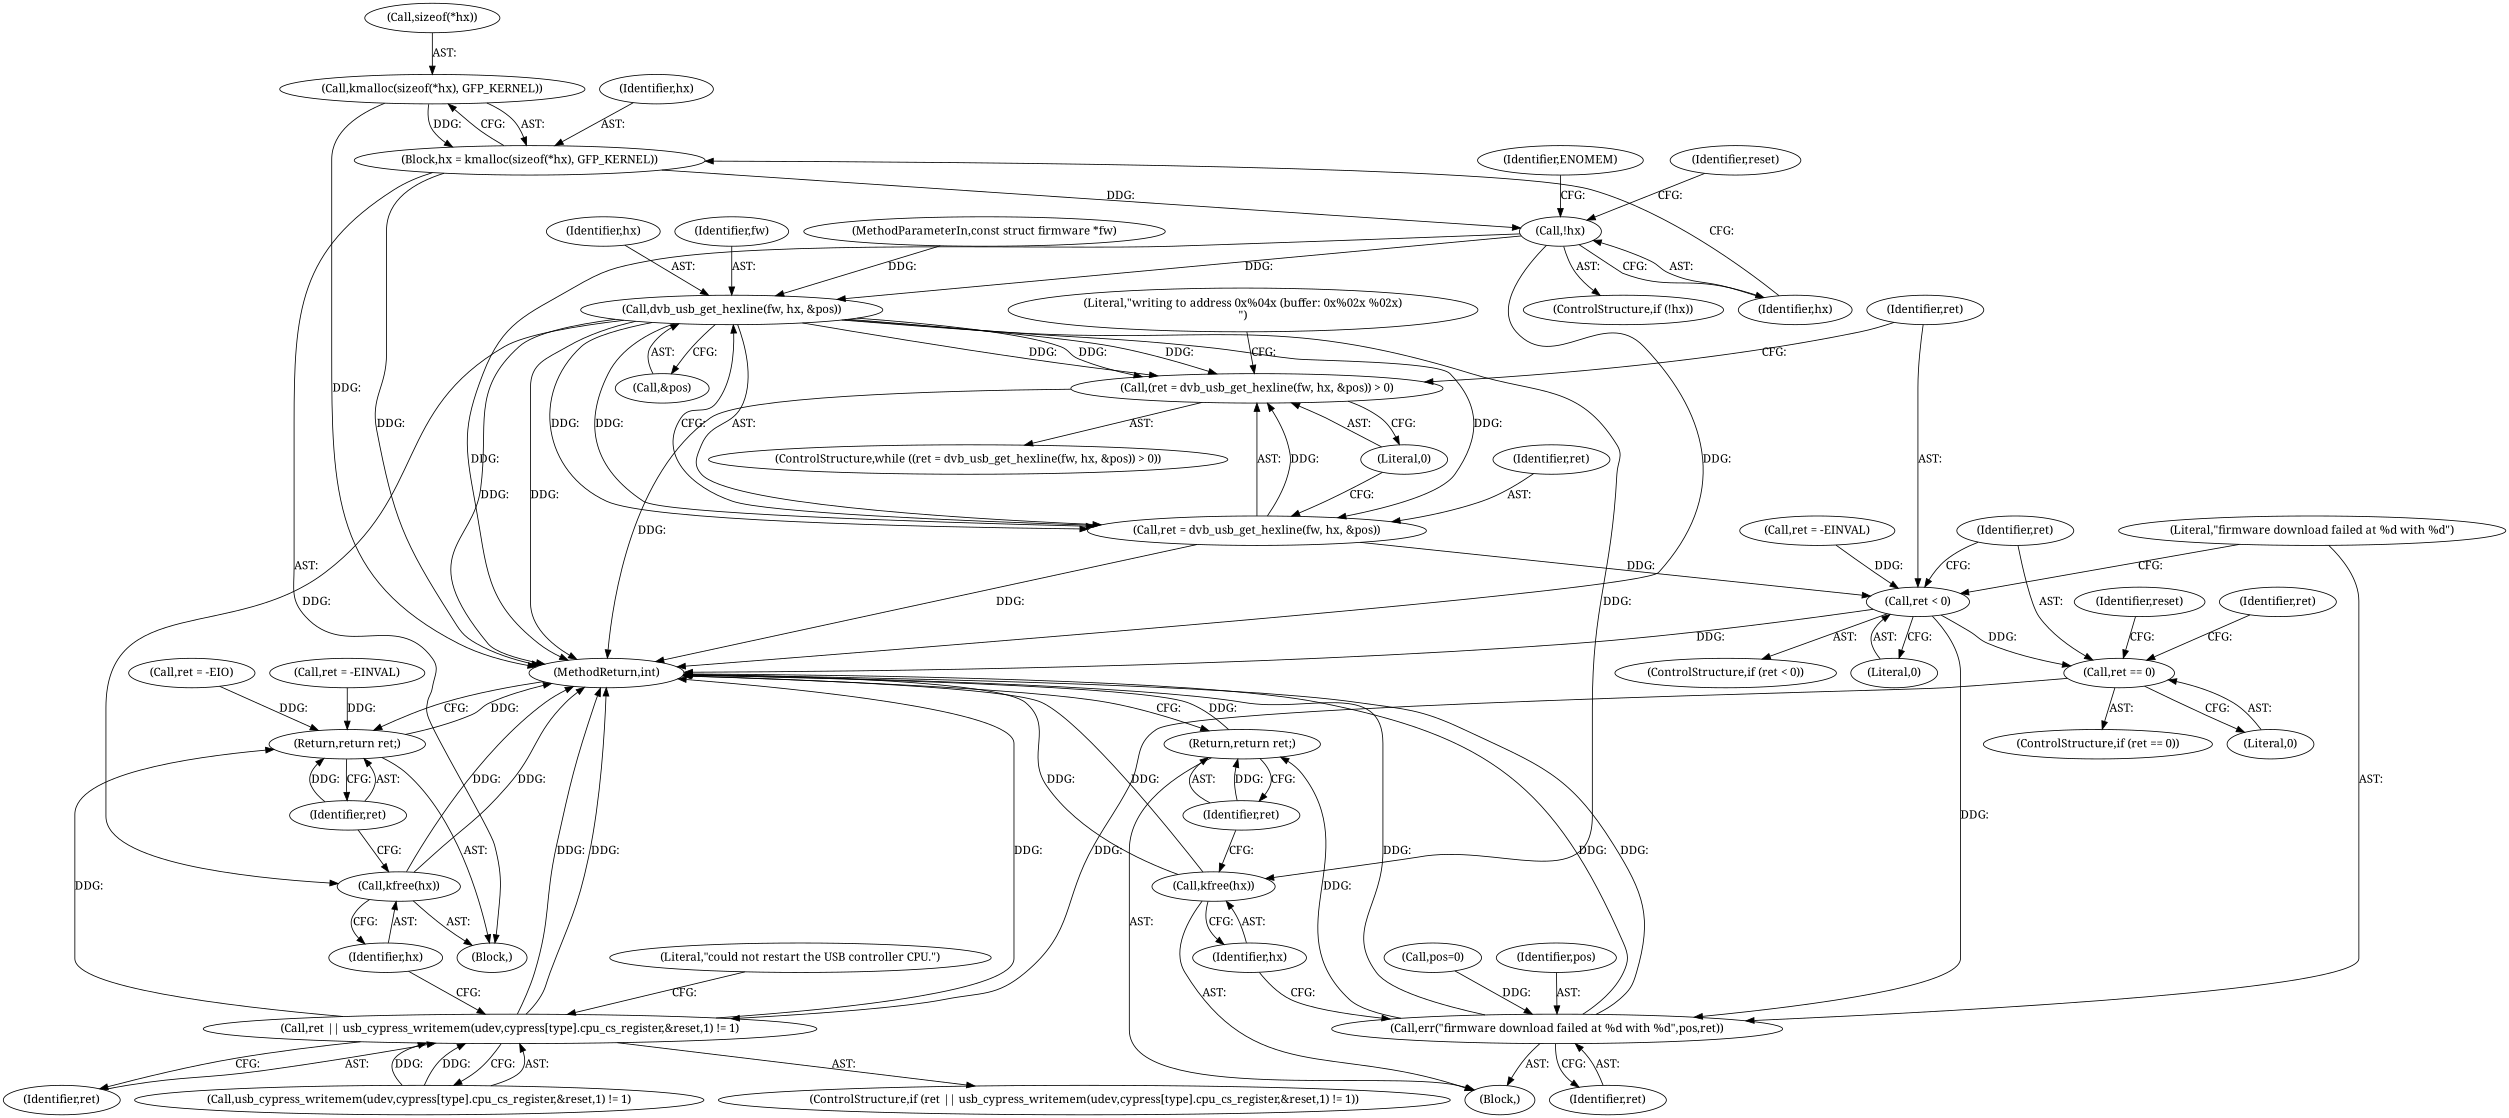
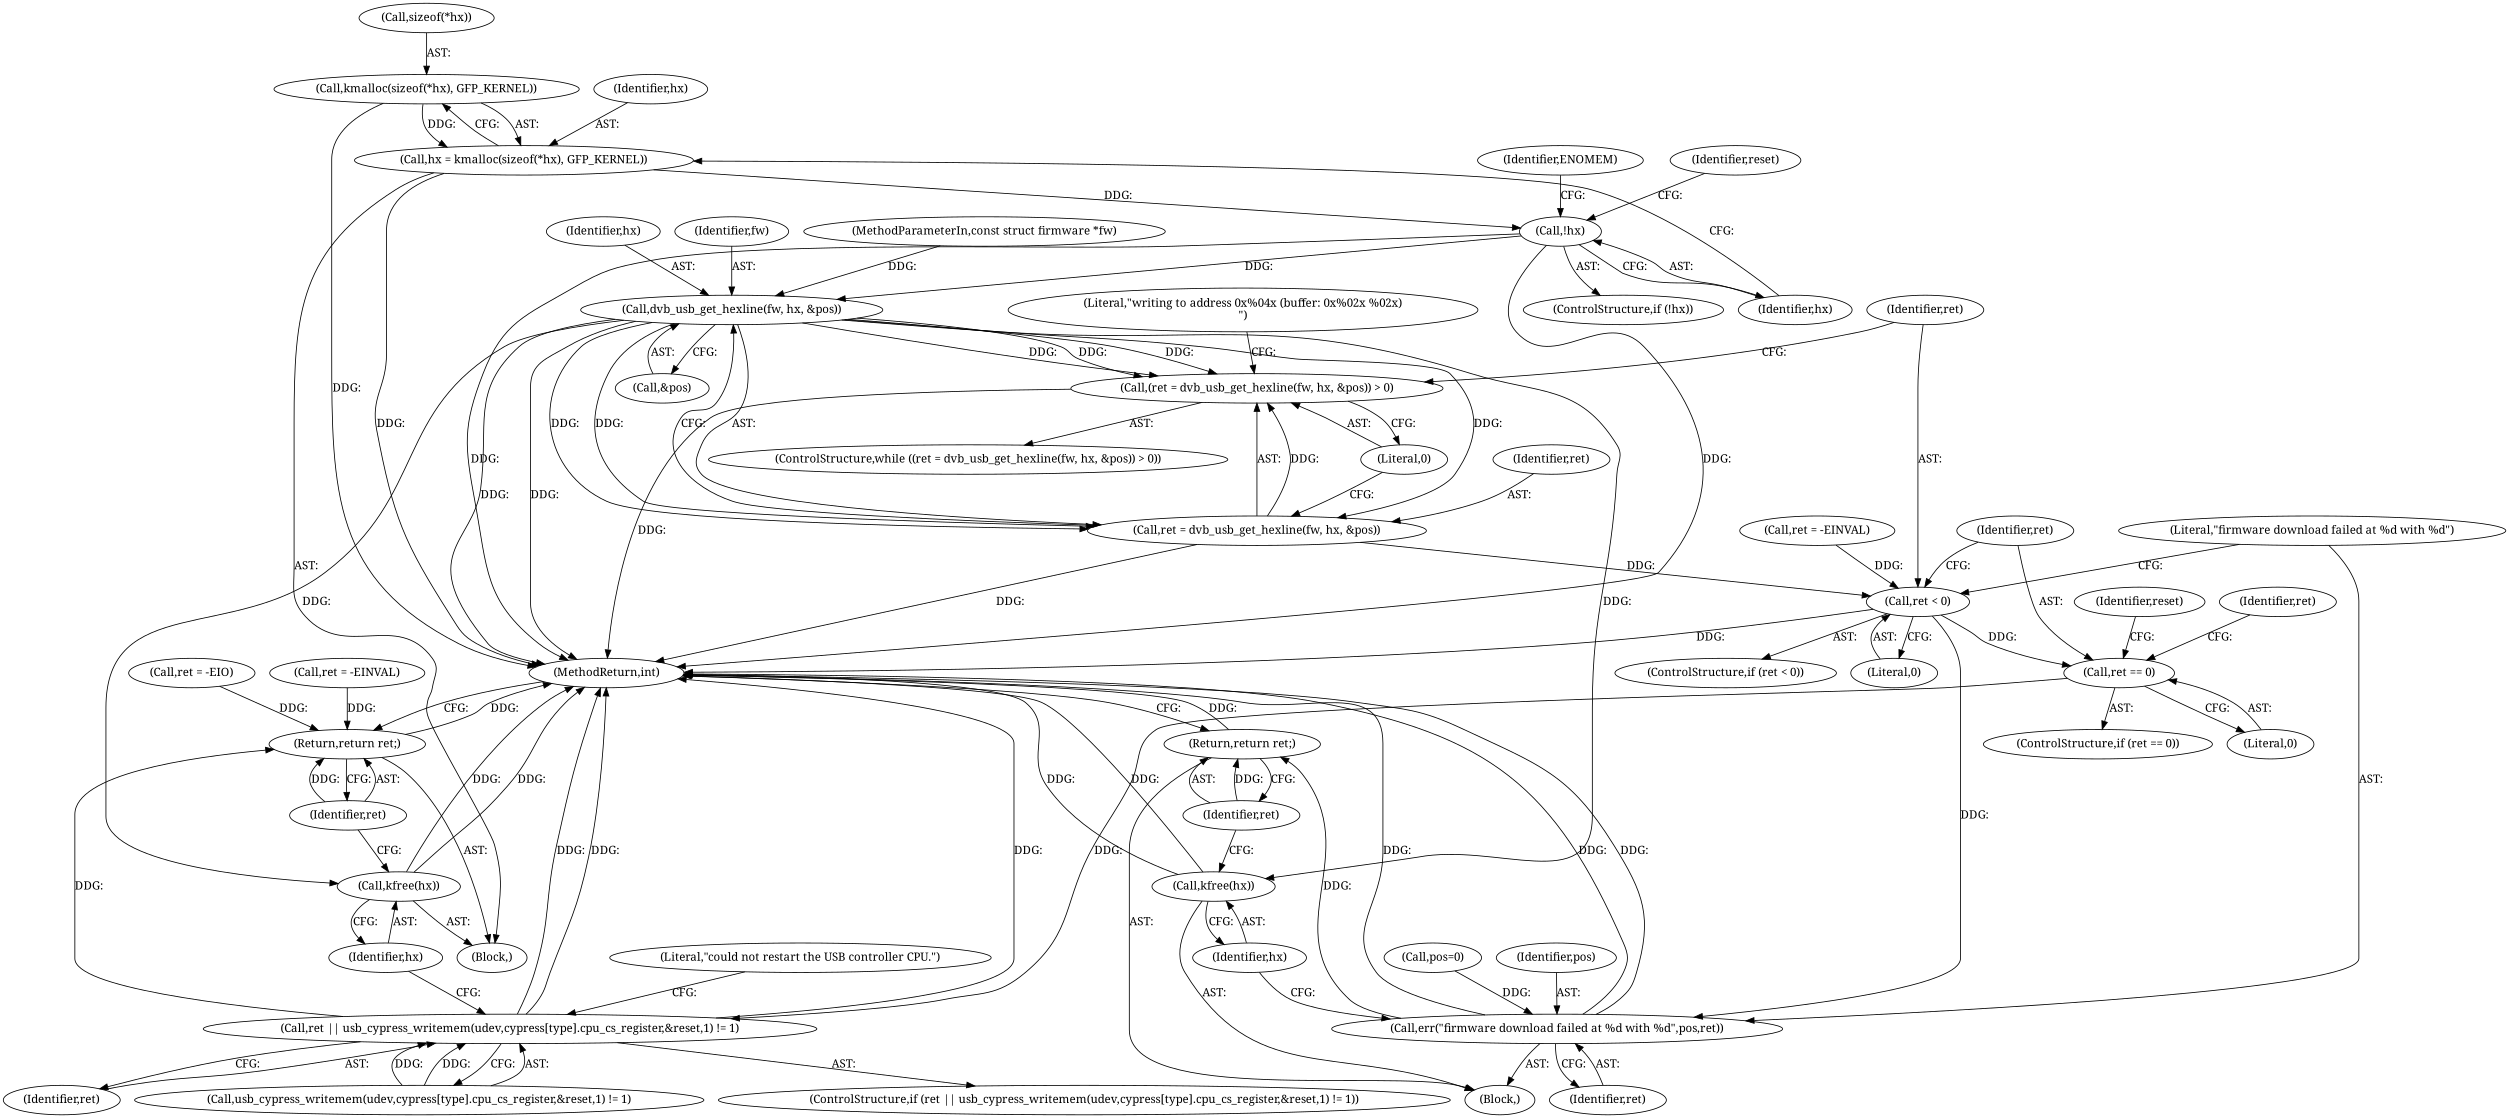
node "(Block,hx = kmalloc(sizeof(*hx), GFP_KERNEL))": label "(Block,hx = kmalloc(sizeof(*hx), GFP_KERNEL))" -> "(Call,hx = kmalloc(sizeof(*hx), GFP_KERNEL))"
